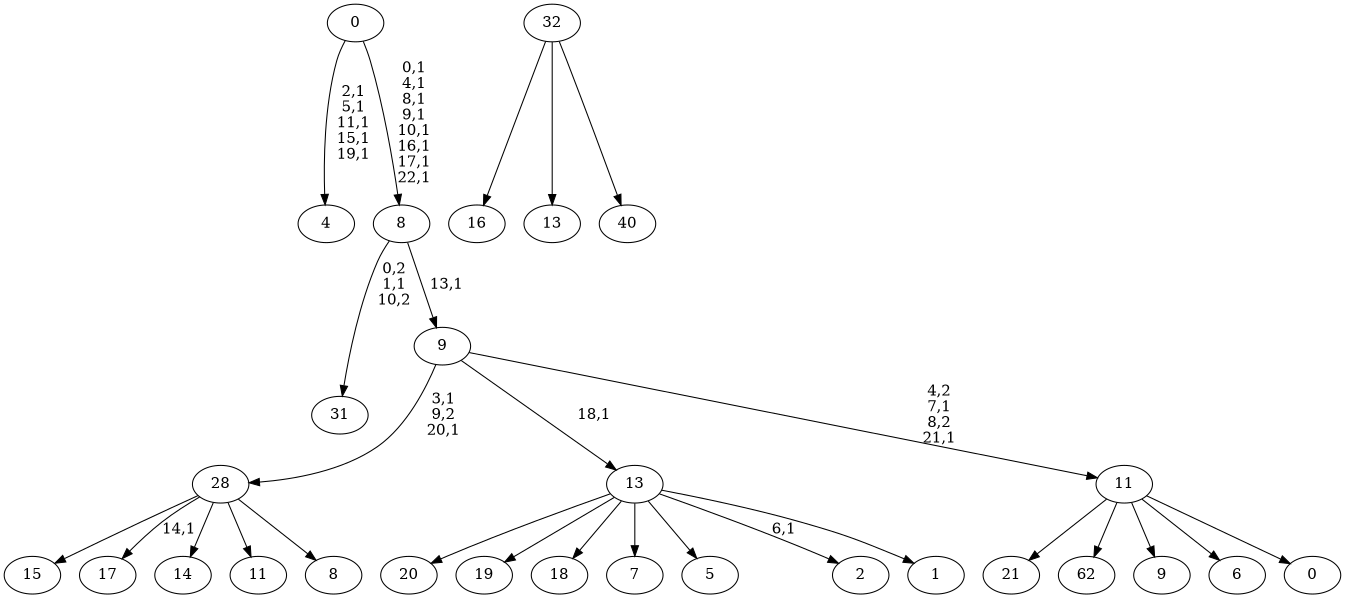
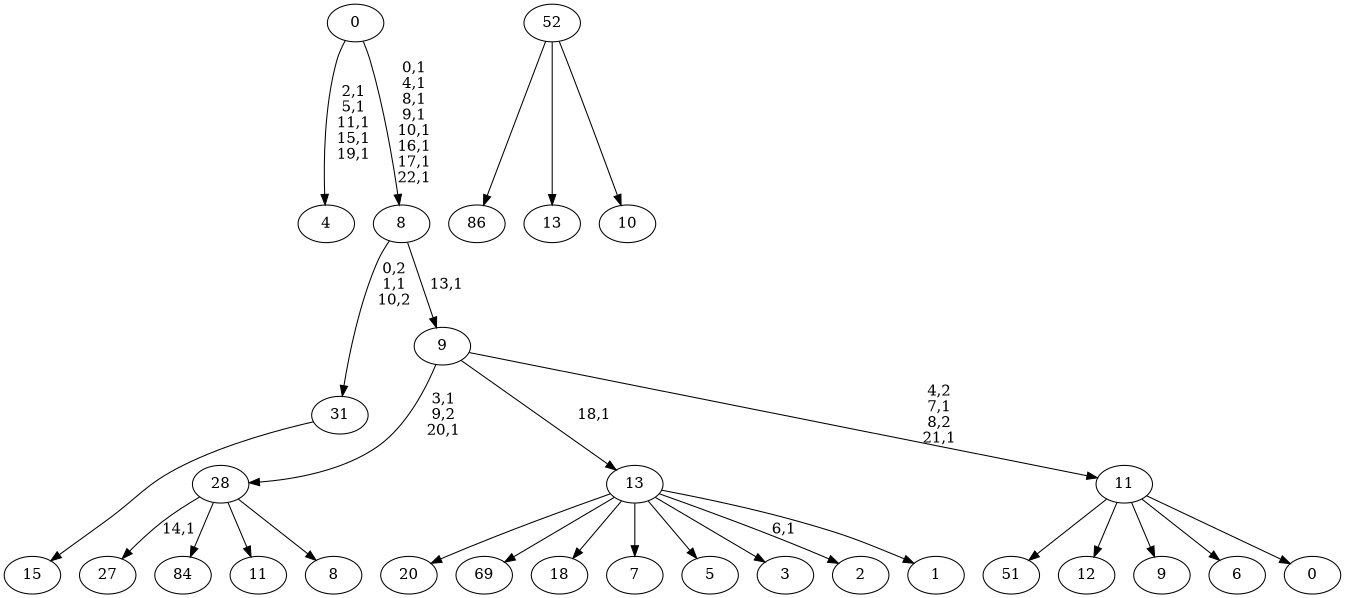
node "32": label "32" -> "52"
node "16": label "16" -> "86"
node "40": label "40" -> "10"
edge "28" -> "15": now "31" -> "15"
node "17": label "17" -> "27"
node "14": label "14" -> "84"
node "19": label "19" -> "69"
node "3": added
node "21": label "21" -> "51"
node "62": label "62" -> "12"
